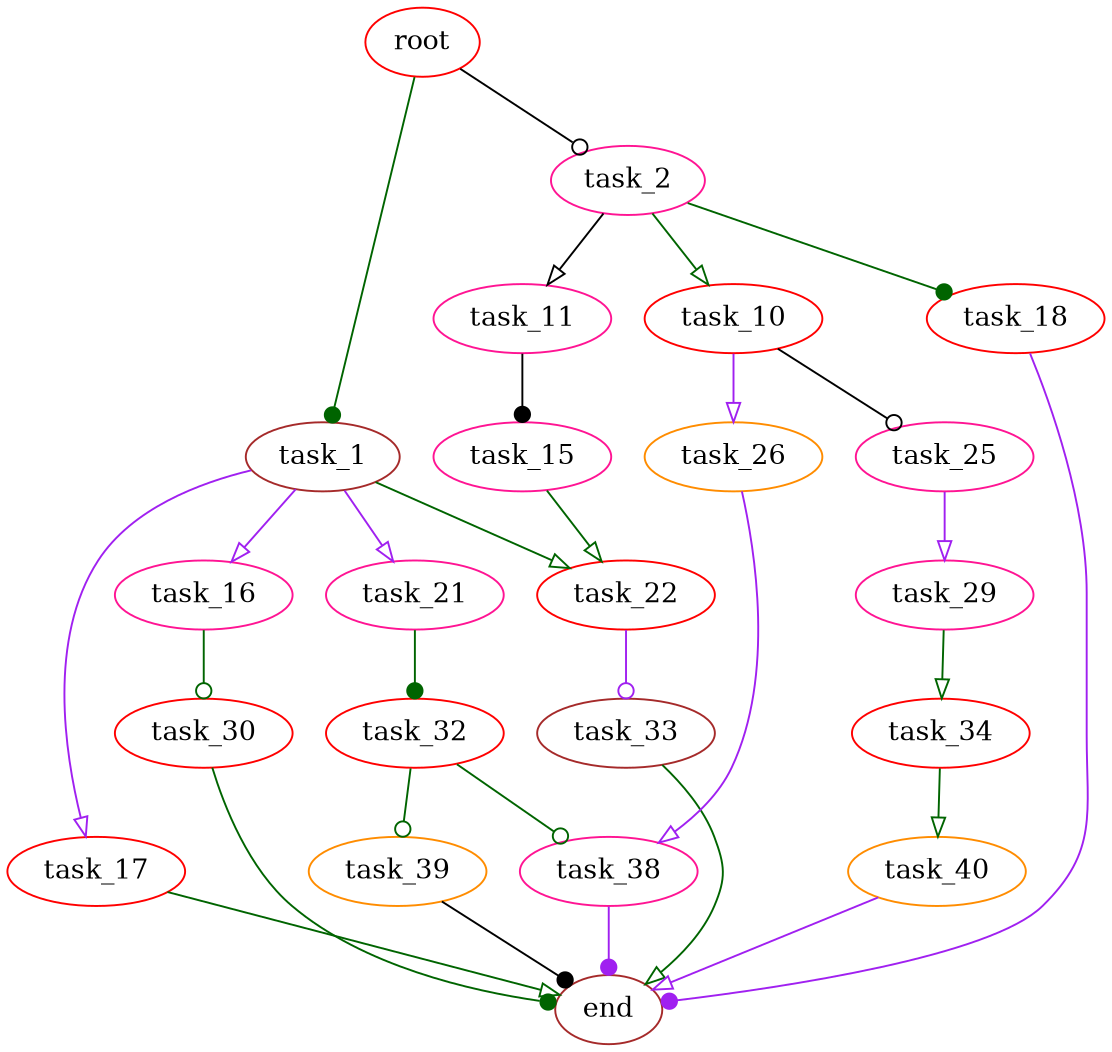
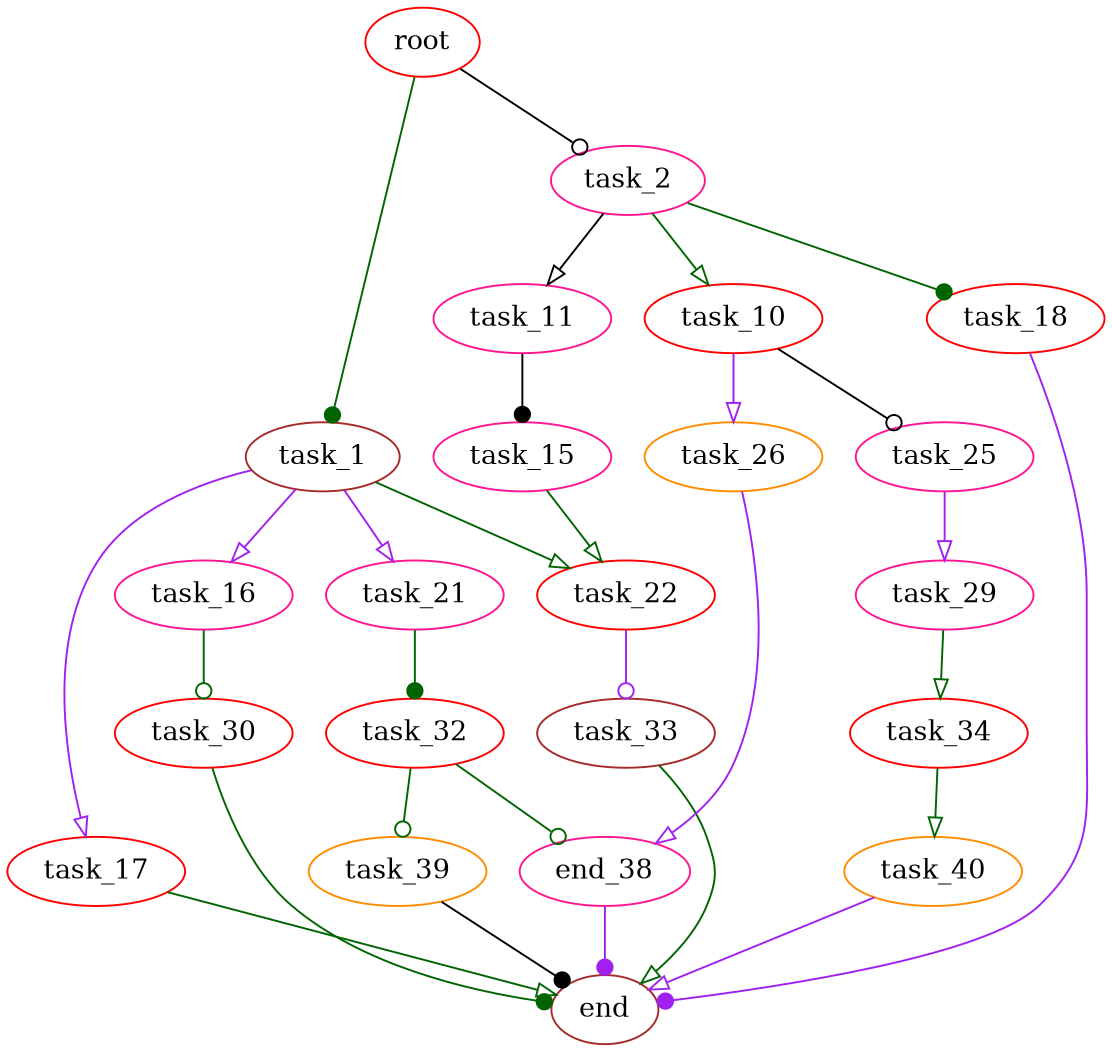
node "task_38": label "task_38" -> "end_38"
